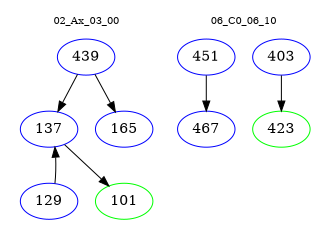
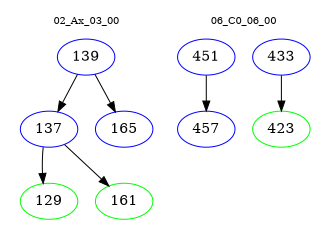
cluster "06_C0_06_10": label "06_C0_06_10" -> "06_C0_06_00"
node "439": label "439" -> "139"
node "403": label "403" -> "433"
node "467": label "467" -> "457"
edge "129" -> "137": reversed
node "129": color blue -> green
node "101": label "101" -> "161"
